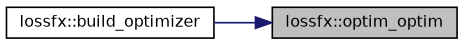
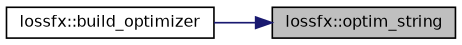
node "lossfx::optim_optim": label "lossfx::optim_optim" -> "lossfx::optim_string"
